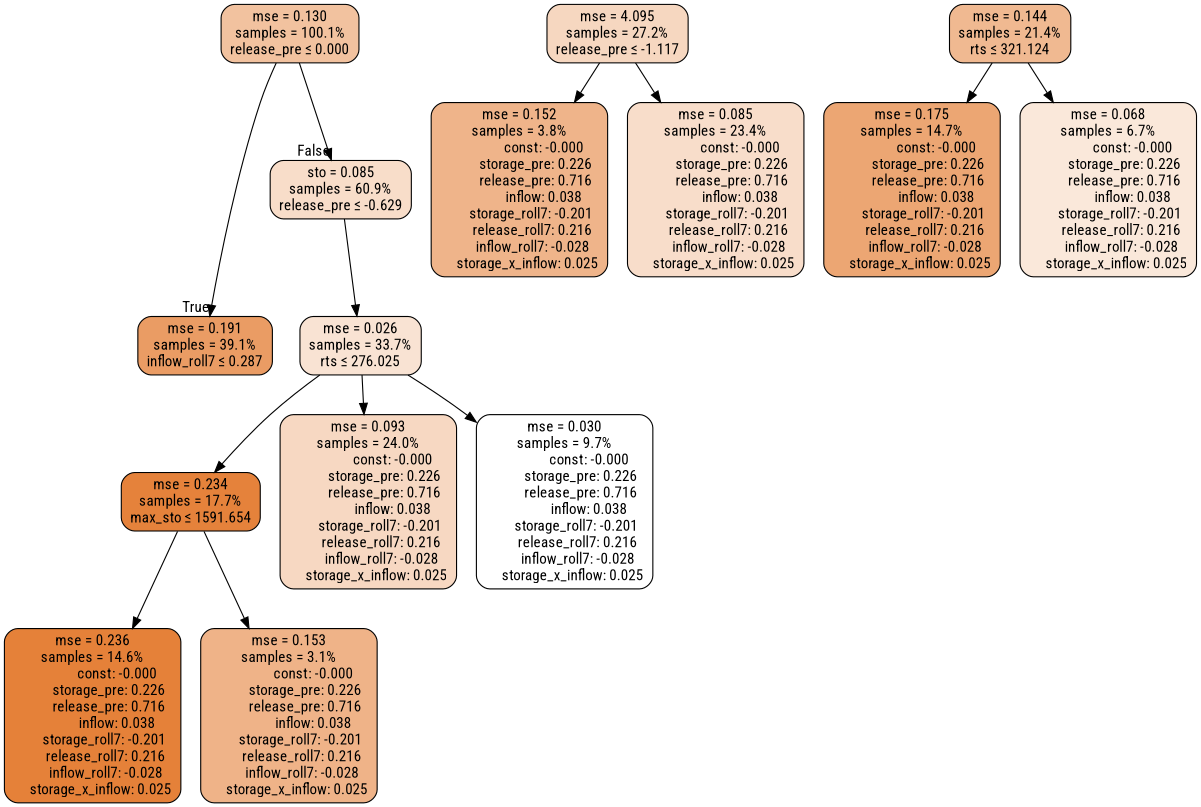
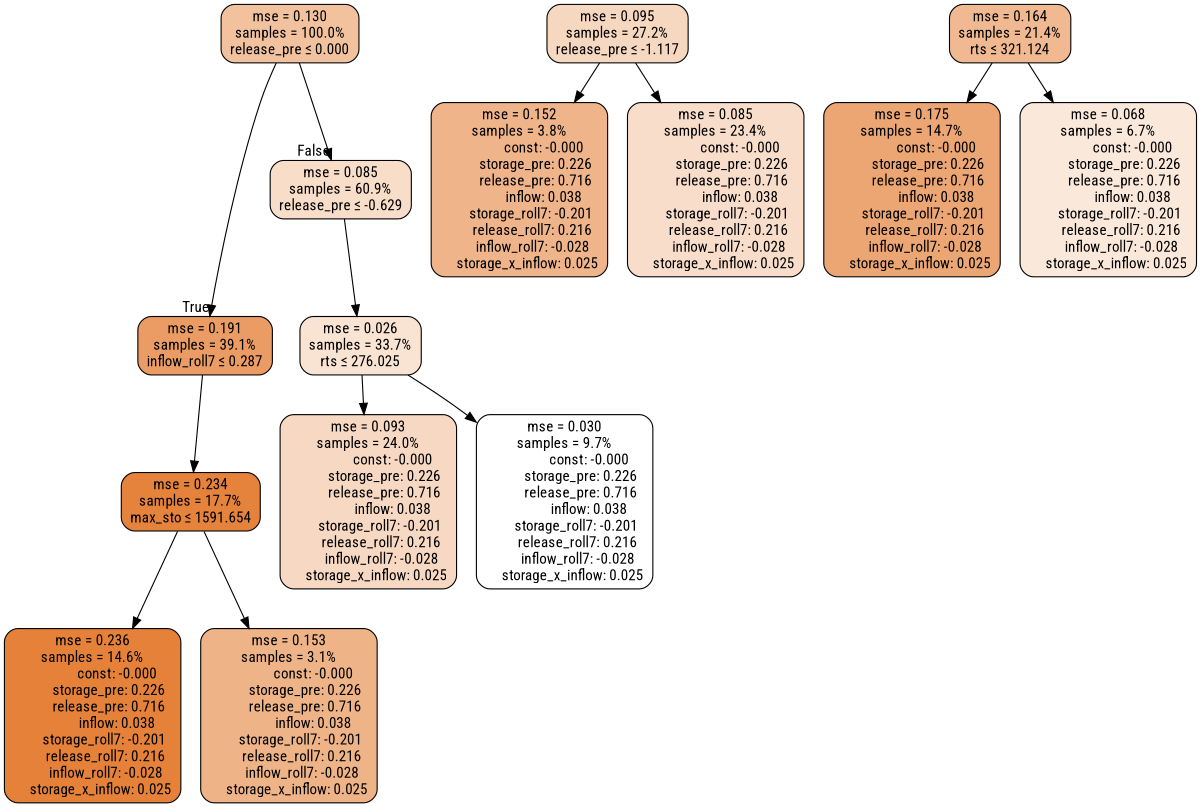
node "mse = 0.130 samples = 100.1% release_pre ≤ 0.000": label "mse = 0.130 samples = 100.1% release_pre ≤ 0.000" -> "mse = 0.130 samples = 100.0% release_pre ≤ 0.000"
node "mse = 4.095 samples = 27.2% release_pre ≤ -1.117": label "mse = 4.095 samples = 27.2% release_pre ≤ -1.117" -> "mse = 0.095 samples = 27.2% release_pre ≤ -1.117"
node "mse = 0.144 samples = 21.4% rts ≤ 321.124": label "mse = 0.144 samples = 21.4% rts ≤ 321.124" -> "mse = 0.164 samples = 21.4% rts ≤ 321.124"
node "sto = 0.085 samples = 60.9% release_pre ≤ -0.629": label "sto = 0.085 samples = 60.9% release_pre ≤ -0.629" -> "mse = 0.085 samples = 60.9% release_pre ≤ -0.629"
edge "mse = 0.026 samples = 33.7% rts ≤ 276.025" -> "mse = 0.234 samples = 17.7% max_sto ≤ 1591.654": now "mse = 0.191 samples = 39.1% inflow_roll7 ≤ 0.287" -> "mse = 0.234 samples = 17.7% max_sto ≤ 1591.654"
